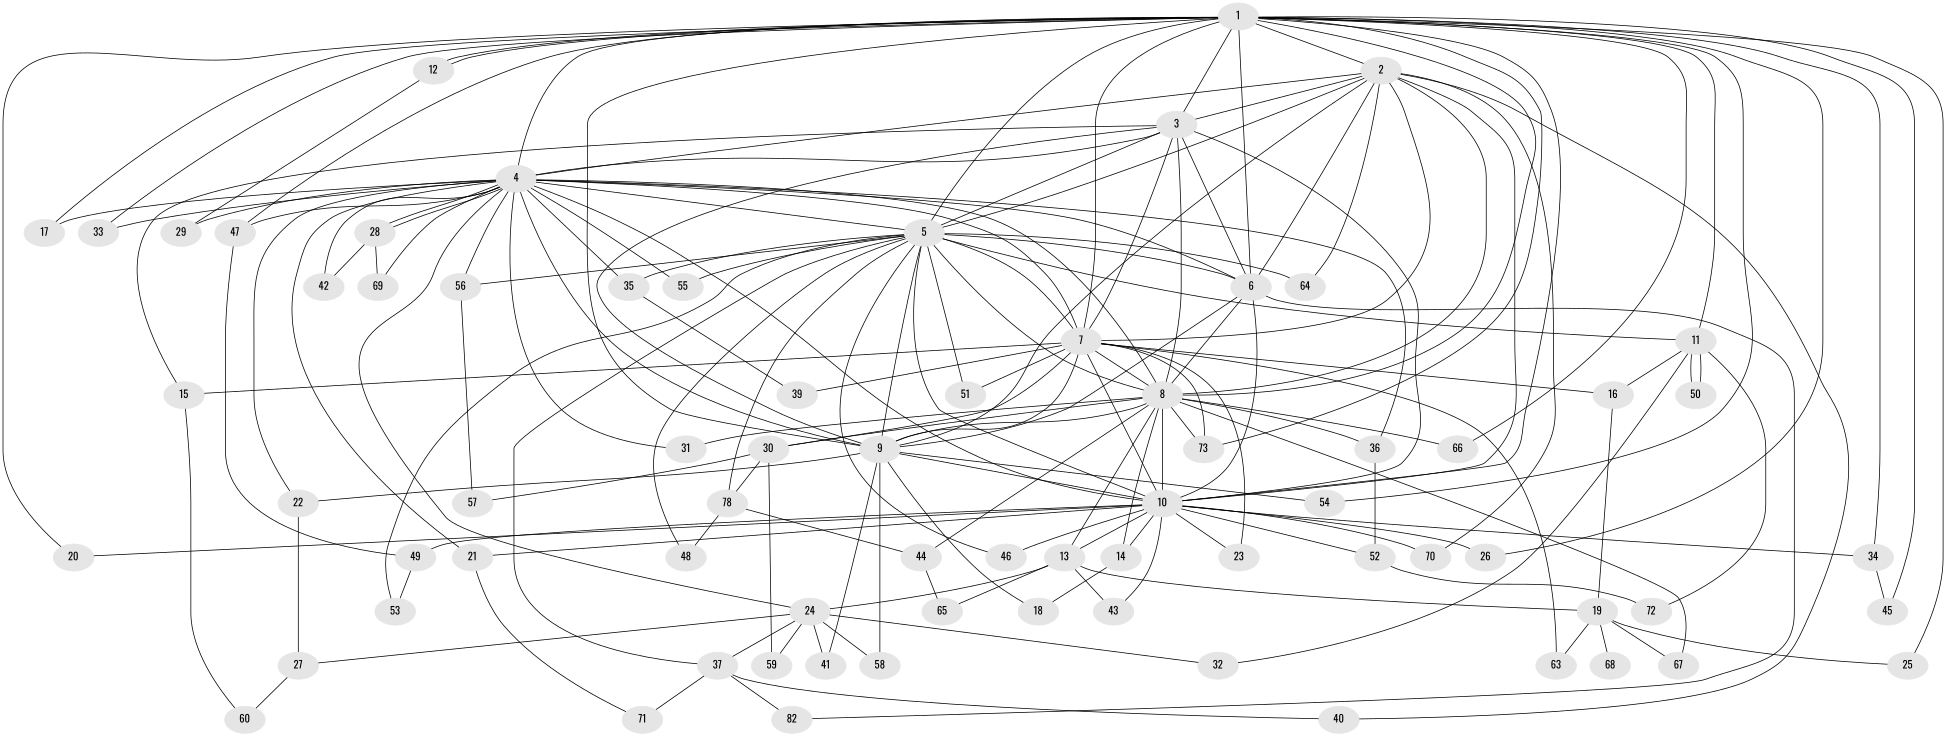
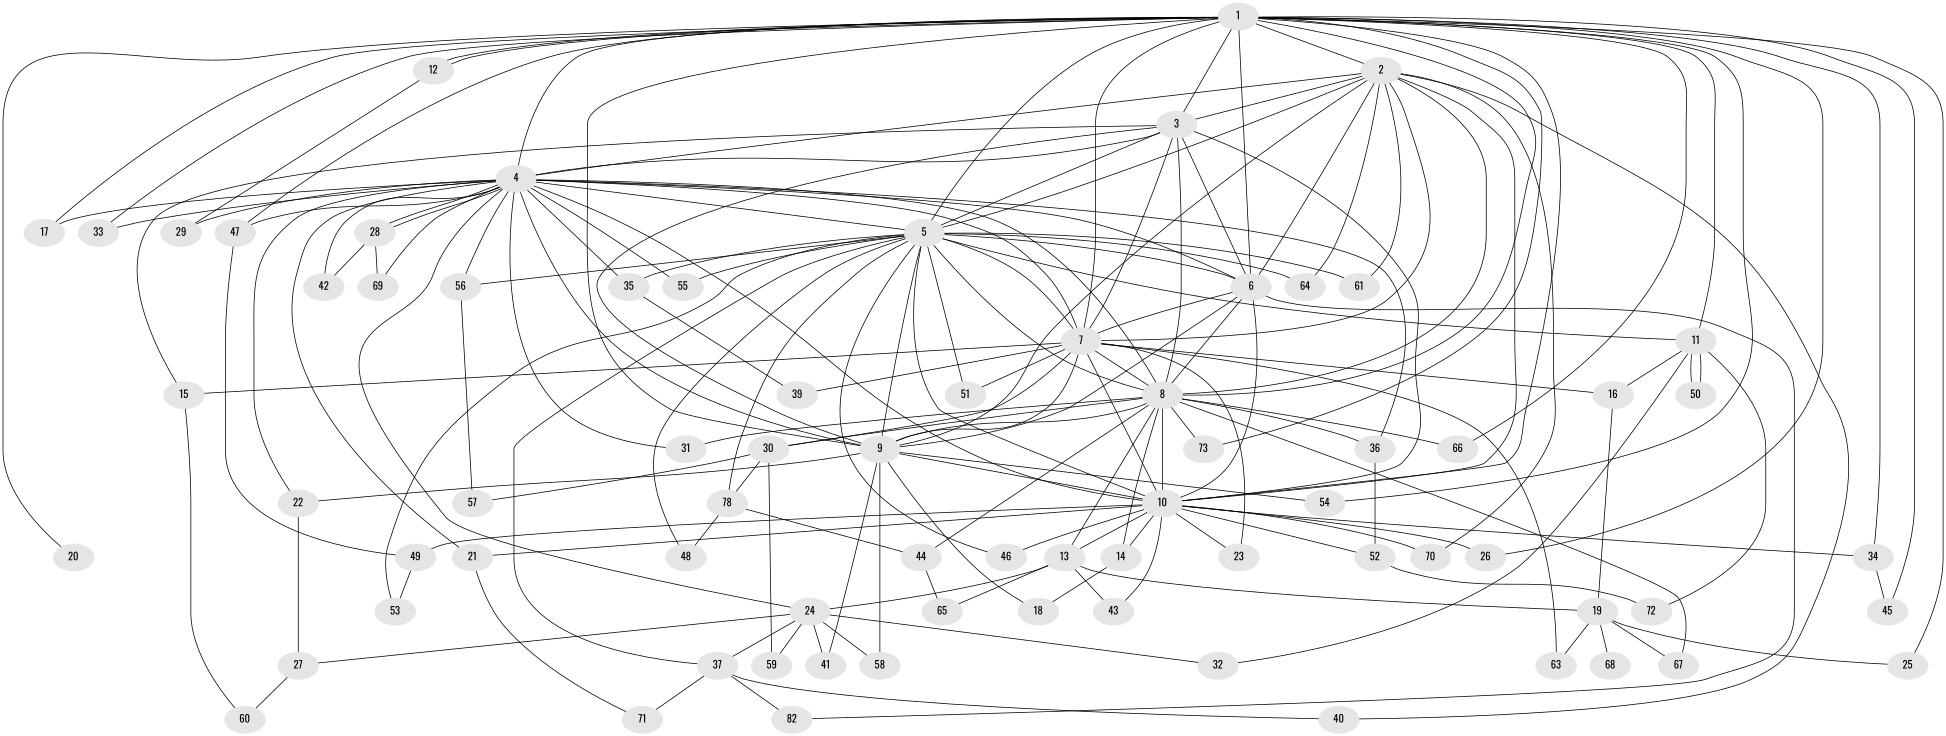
node "61": added
edge "7" -- "73": now "7" -- "6"
edge "10" -- "20": removed
